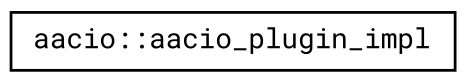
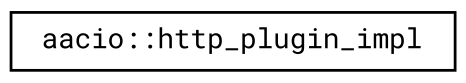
node "aacio::aacio_plugin_impl": label "aacio::aacio_plugin_impl" -> "aacio::http_plugin_impl"
